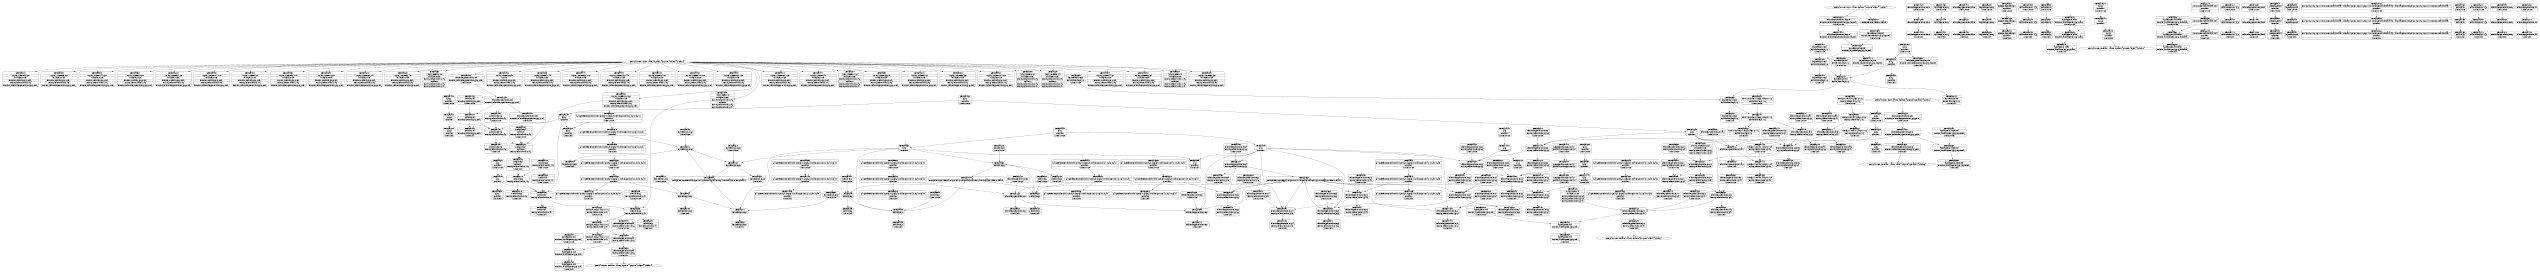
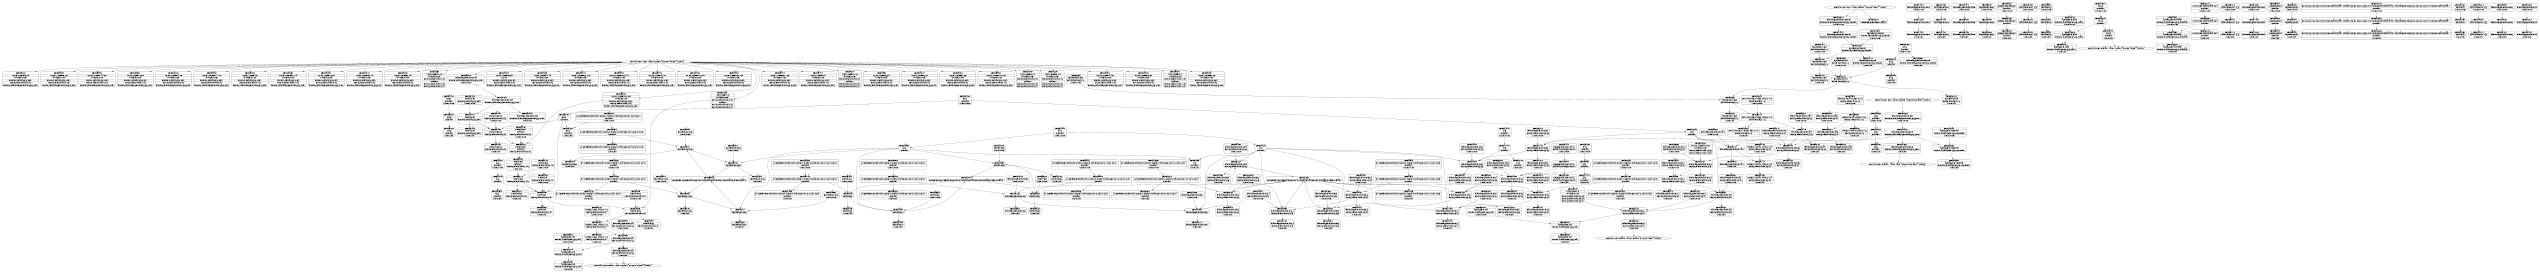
node "CE0x3fa6d90": text "linux/selinux/hooks.c,197" -> "security/selinux/hooks.c,197"
